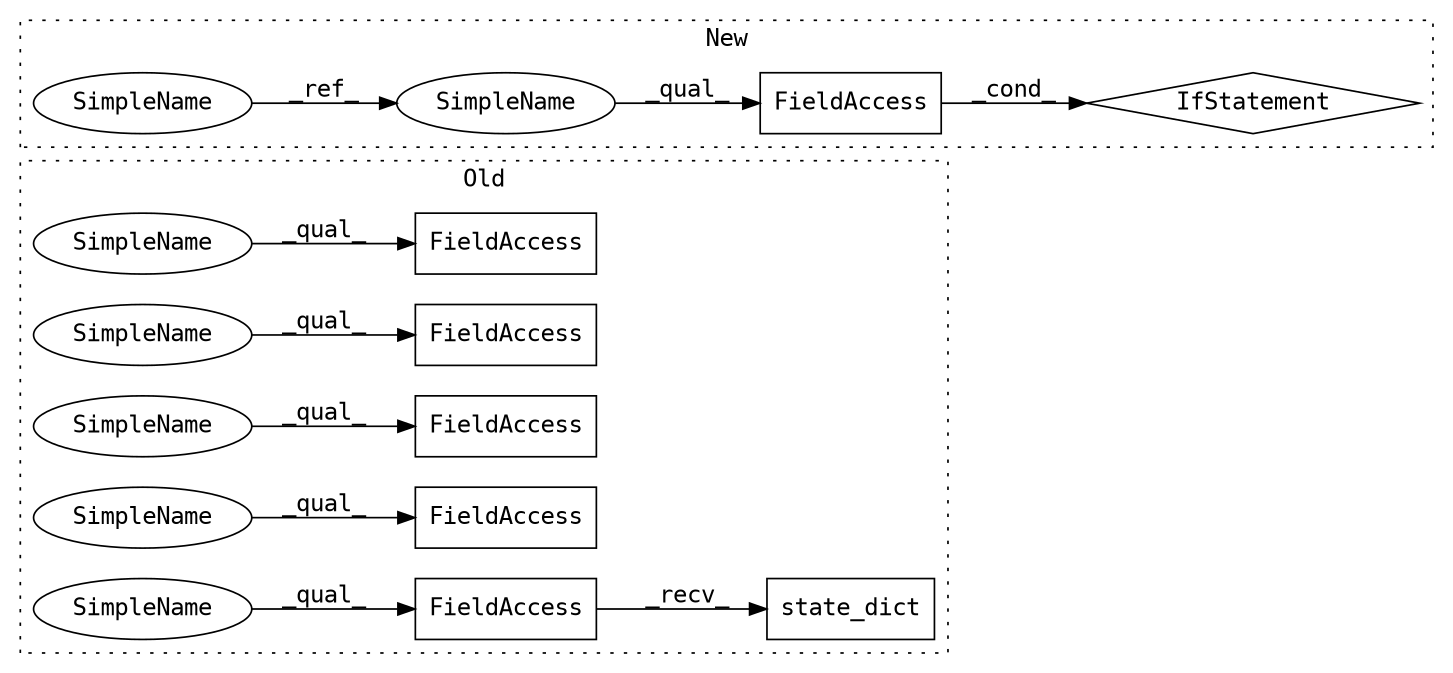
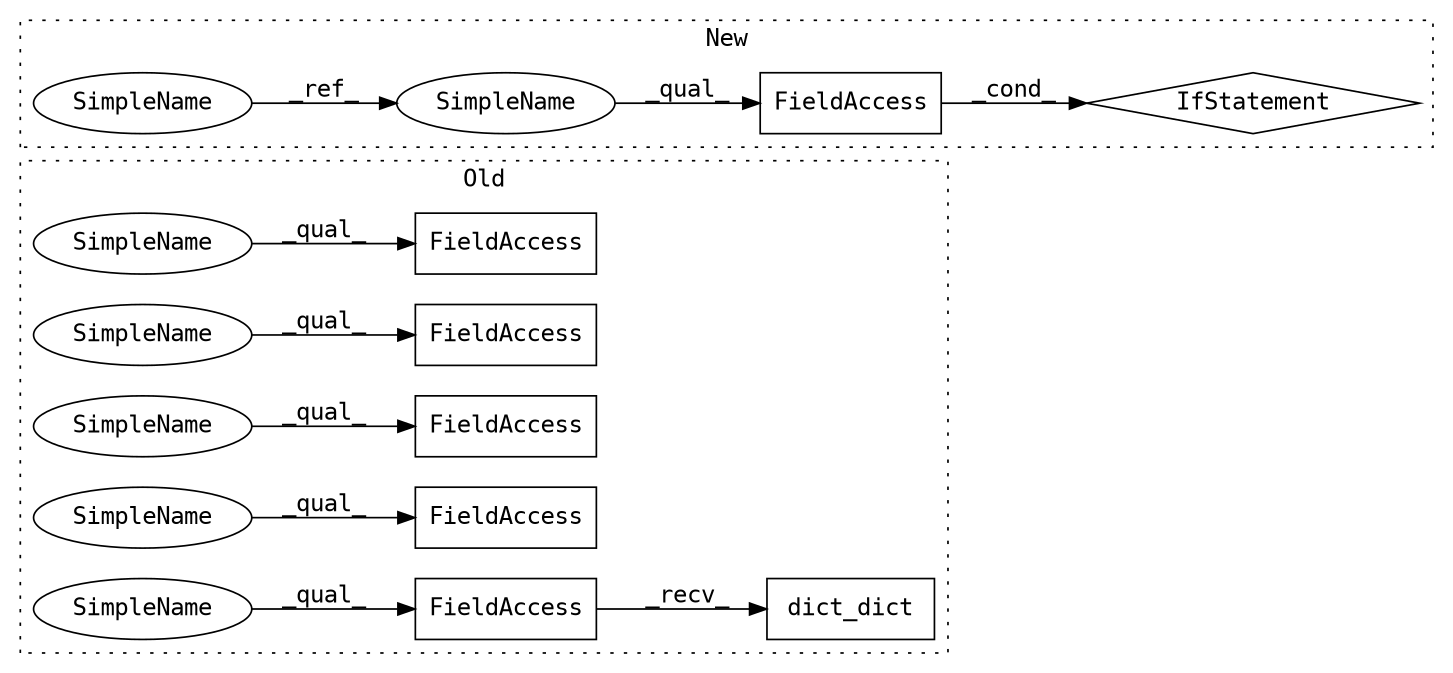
node "state_dict": label "state_dict" -> "dict_dict"
